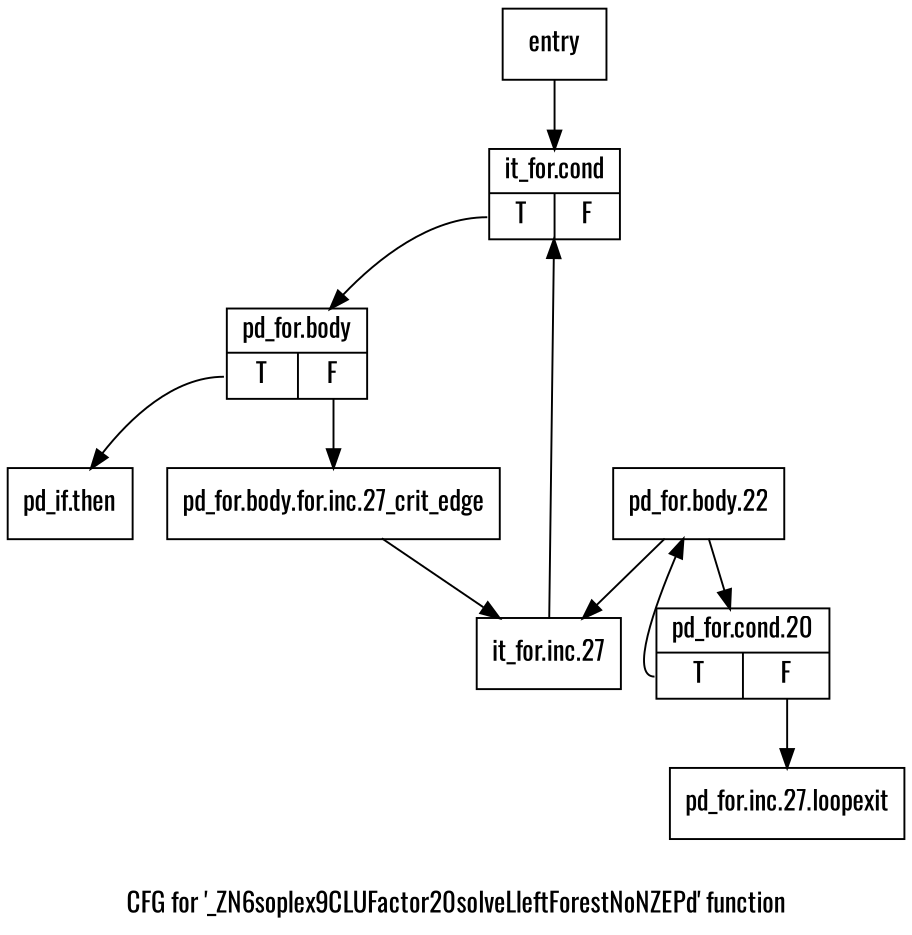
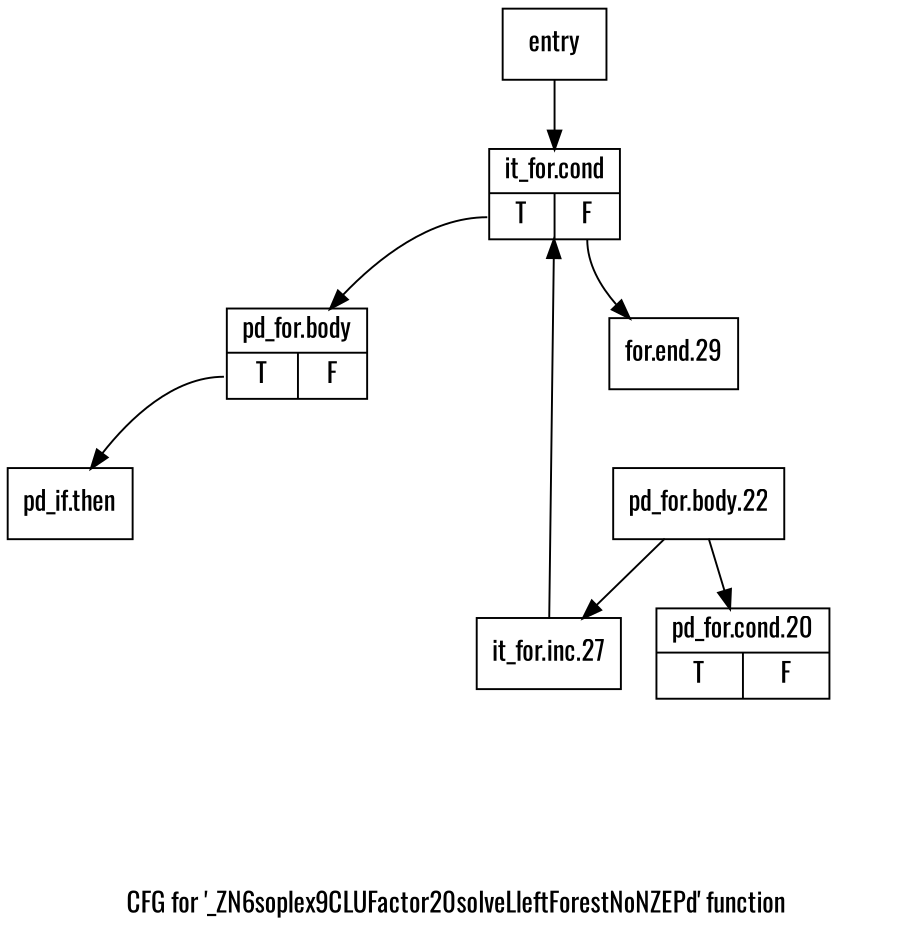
node "for.end.29": added
node "pd_for.body.for.inc.27_crit_edge": removed
edge "pd_for.cond.20" -> "pd_for.body.22": removed
node "pd_for.inc.27.loopexit": removed
